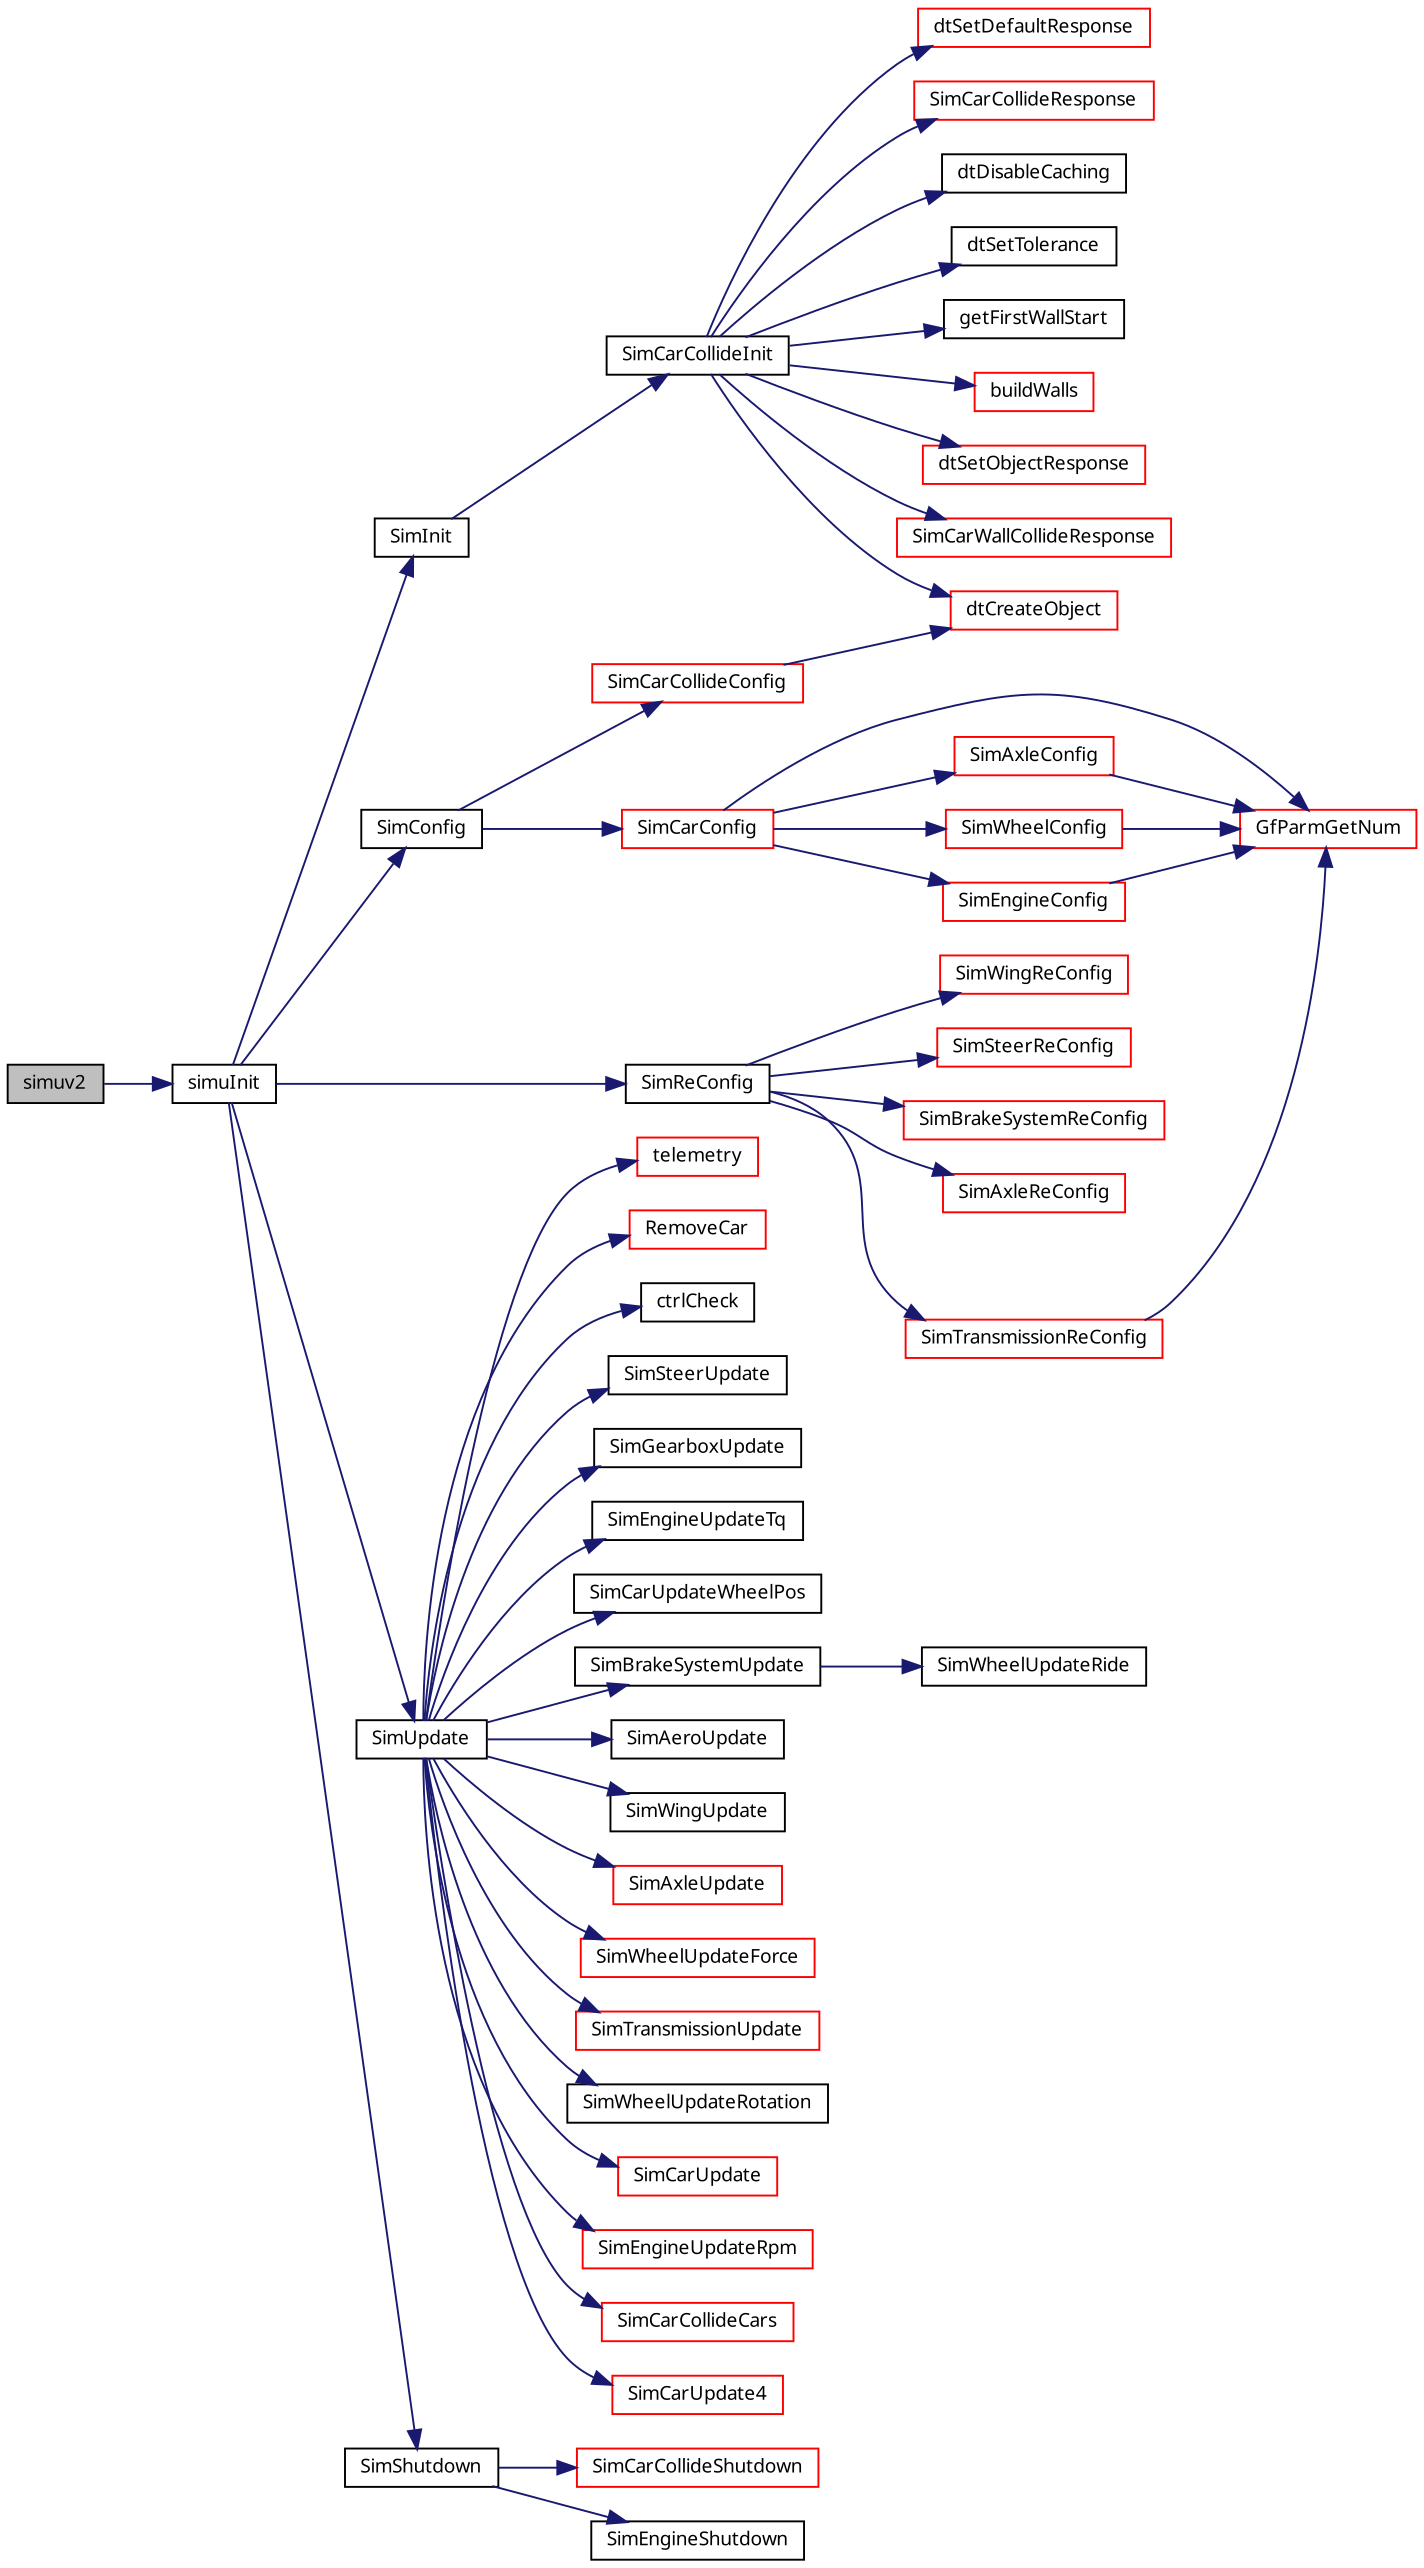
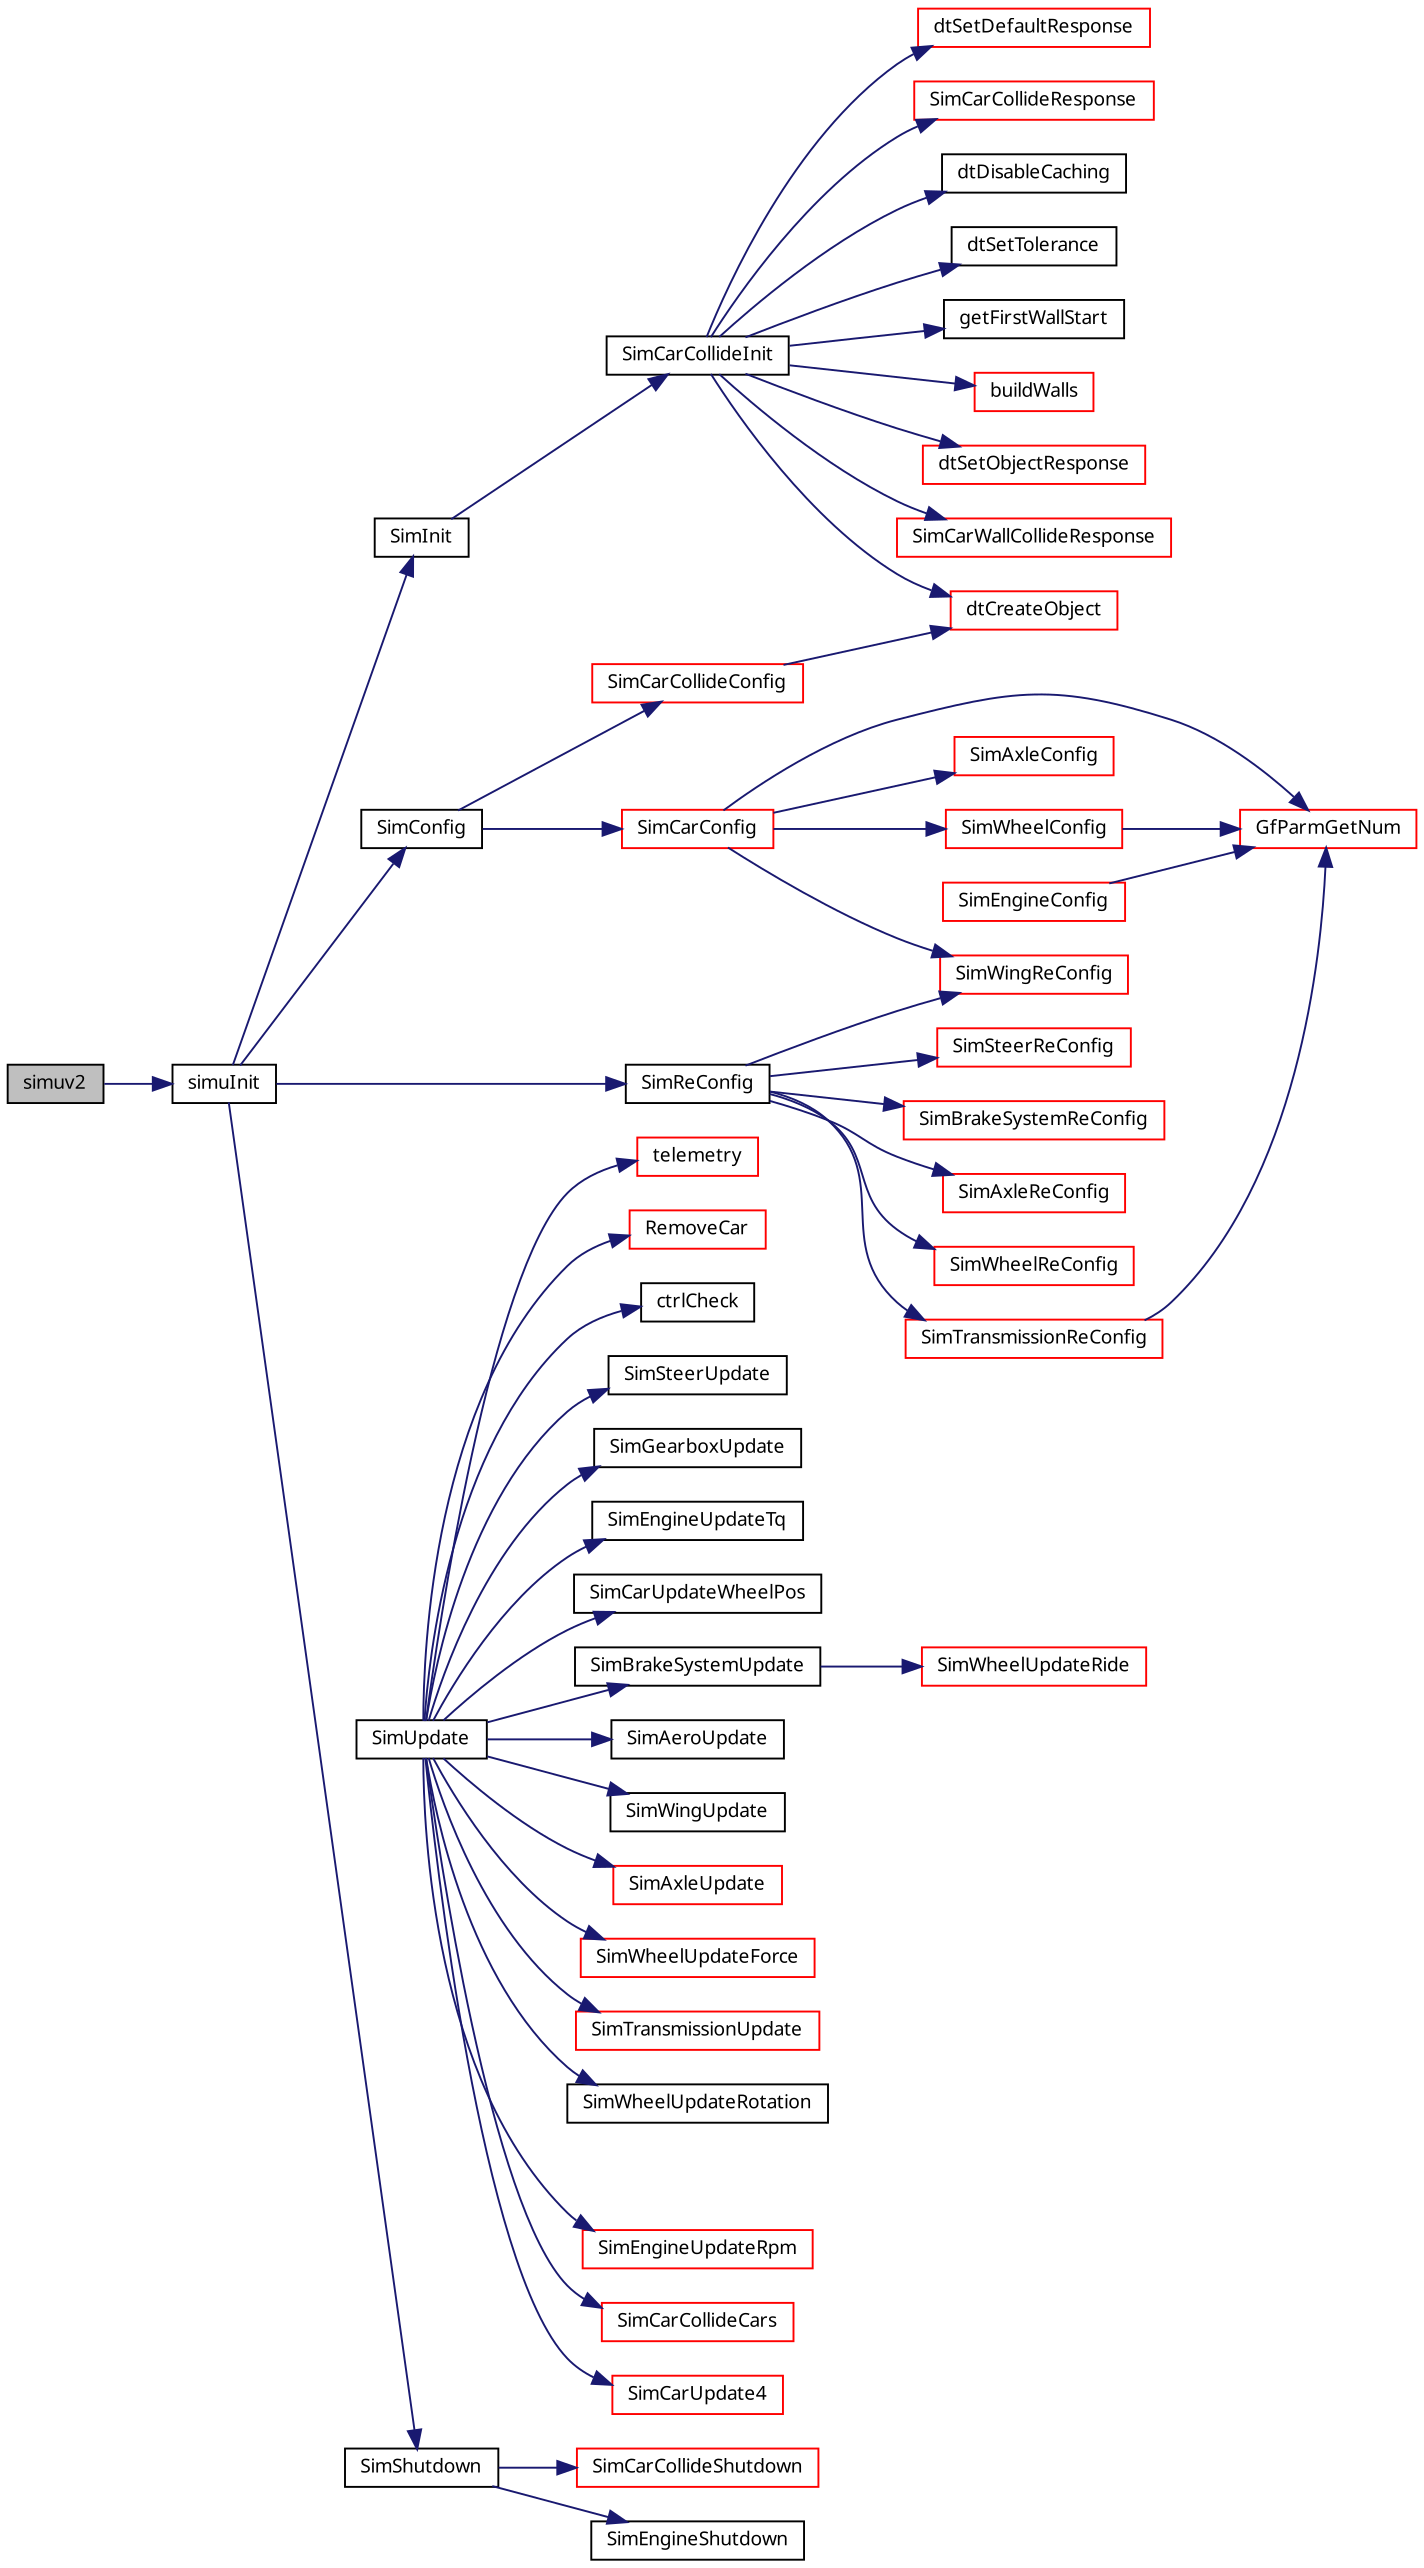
edge "SimAxleConfig" -> "GfParmGetNum": removed
edge "SimCarConfig" -> "SimEngineConfig": now "SimCarConfig" -> "SimWingReConfig"
node "SimWheelReConfig": added
edge "simuInit" -> "SimUpdate": removed
node "SimWheelUpdateRide": color black -> red
node "SimCarUpdate": removed
